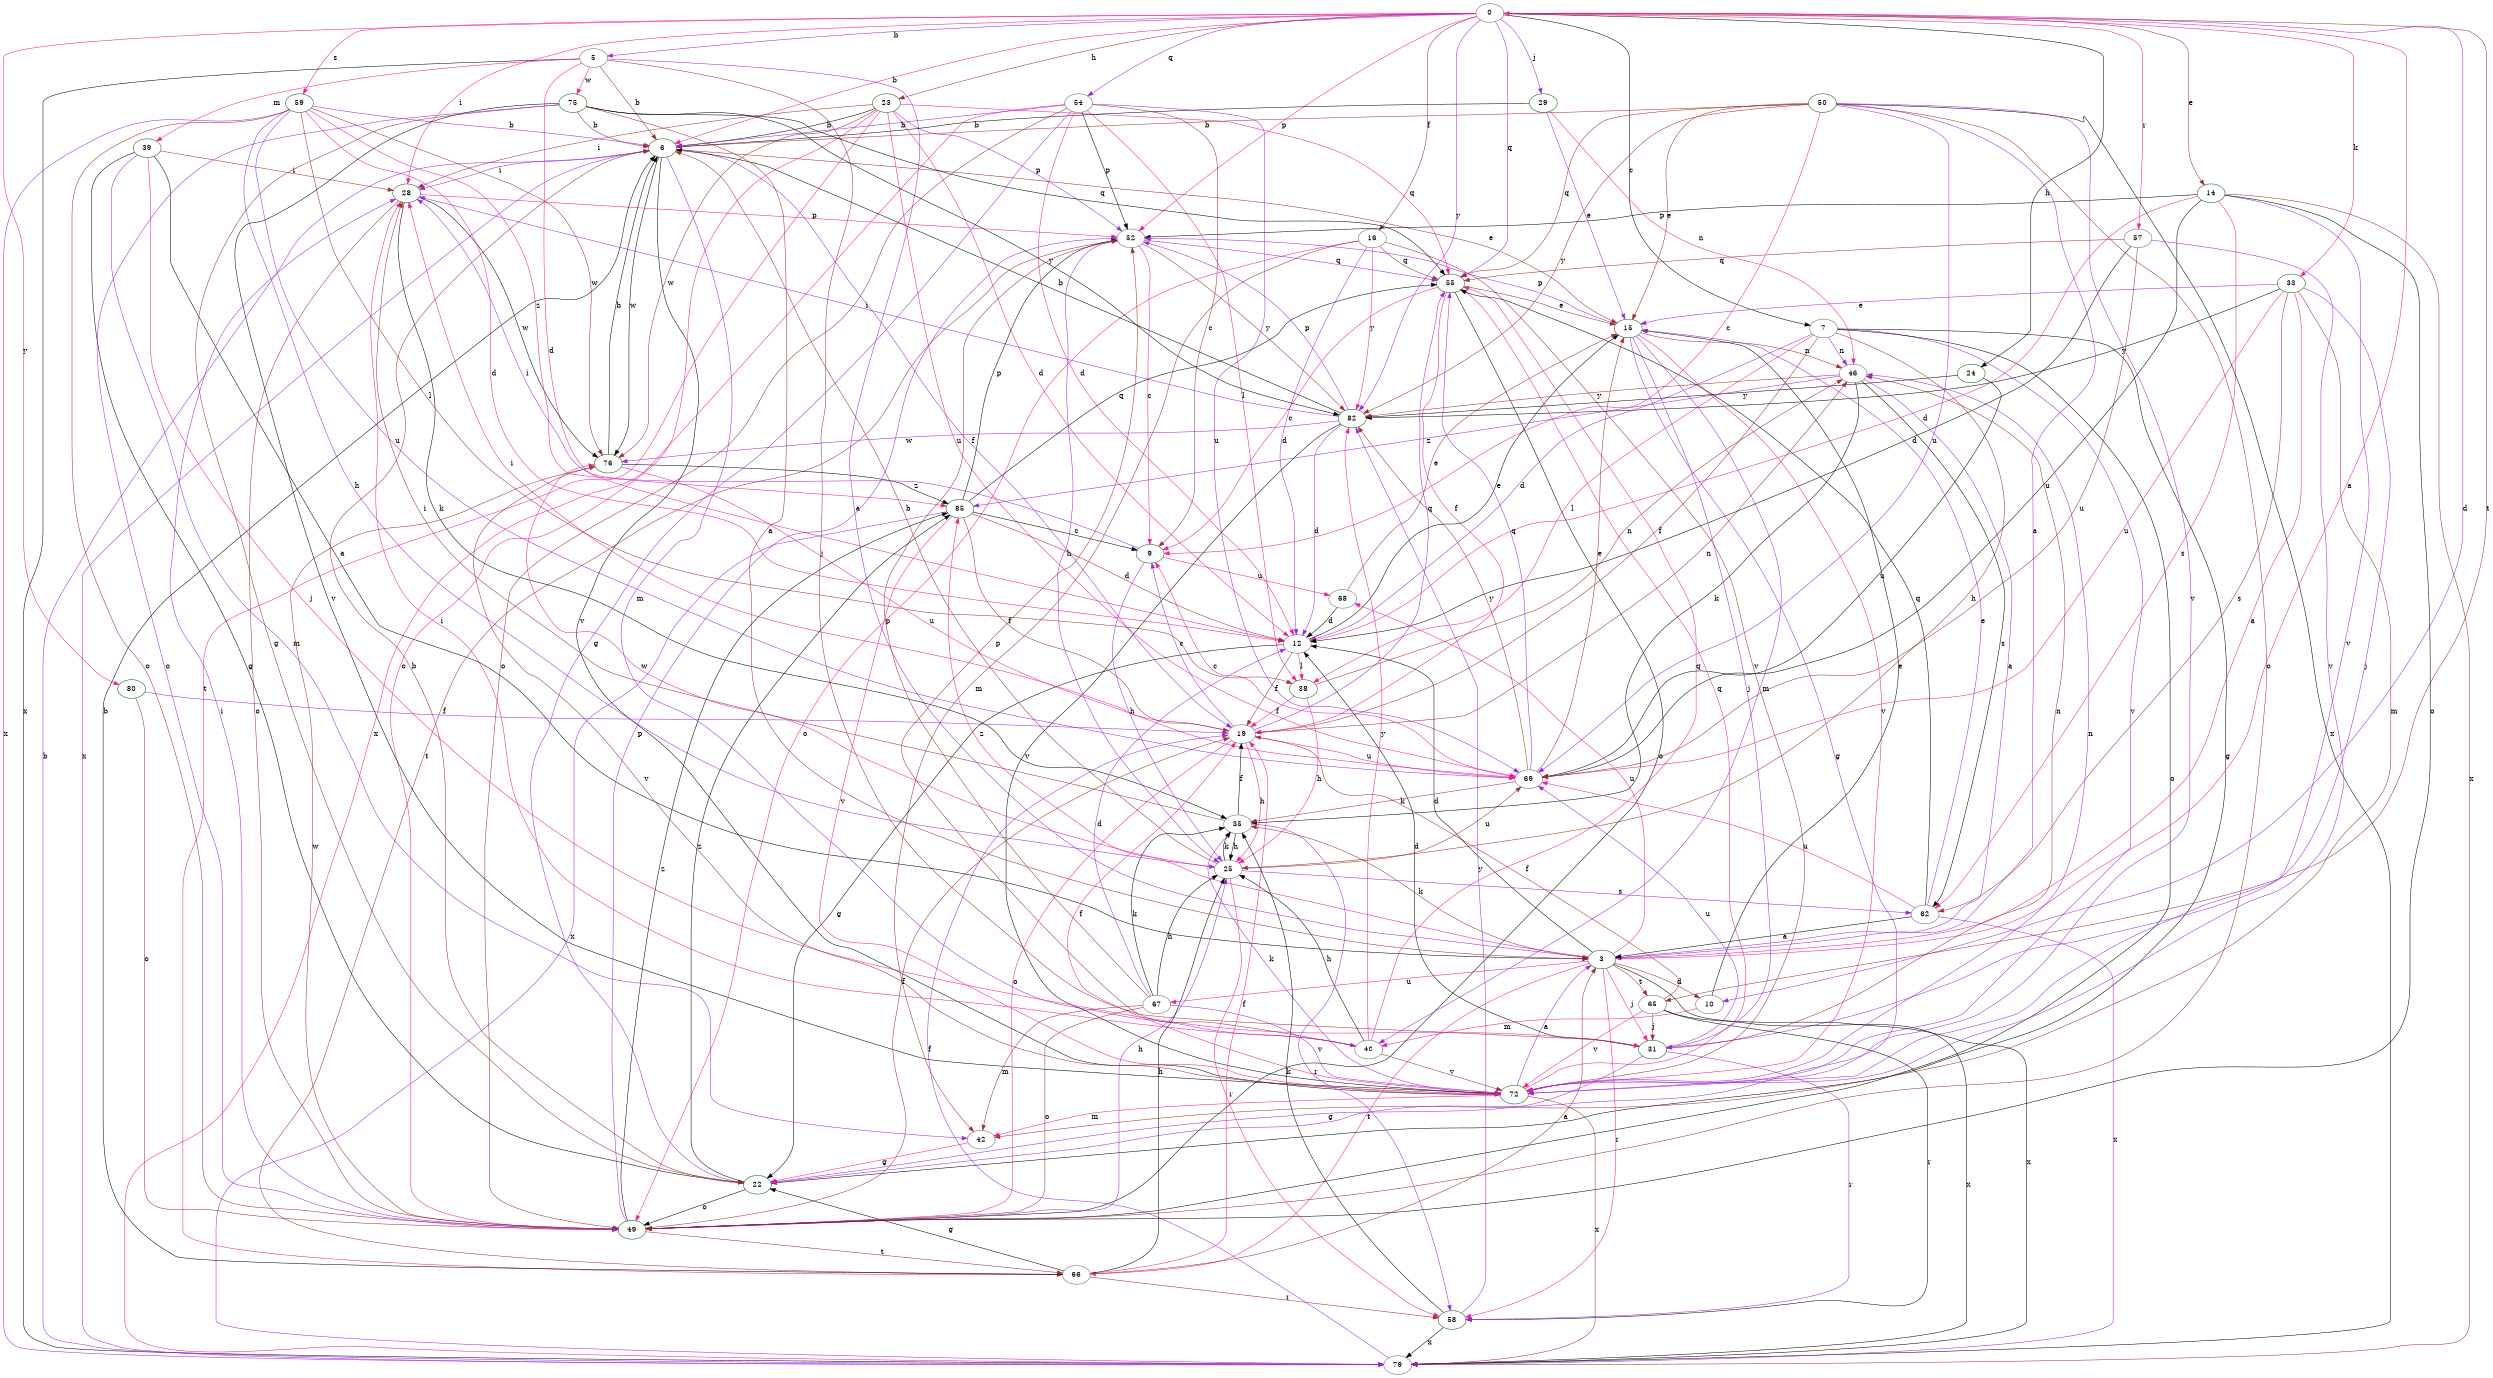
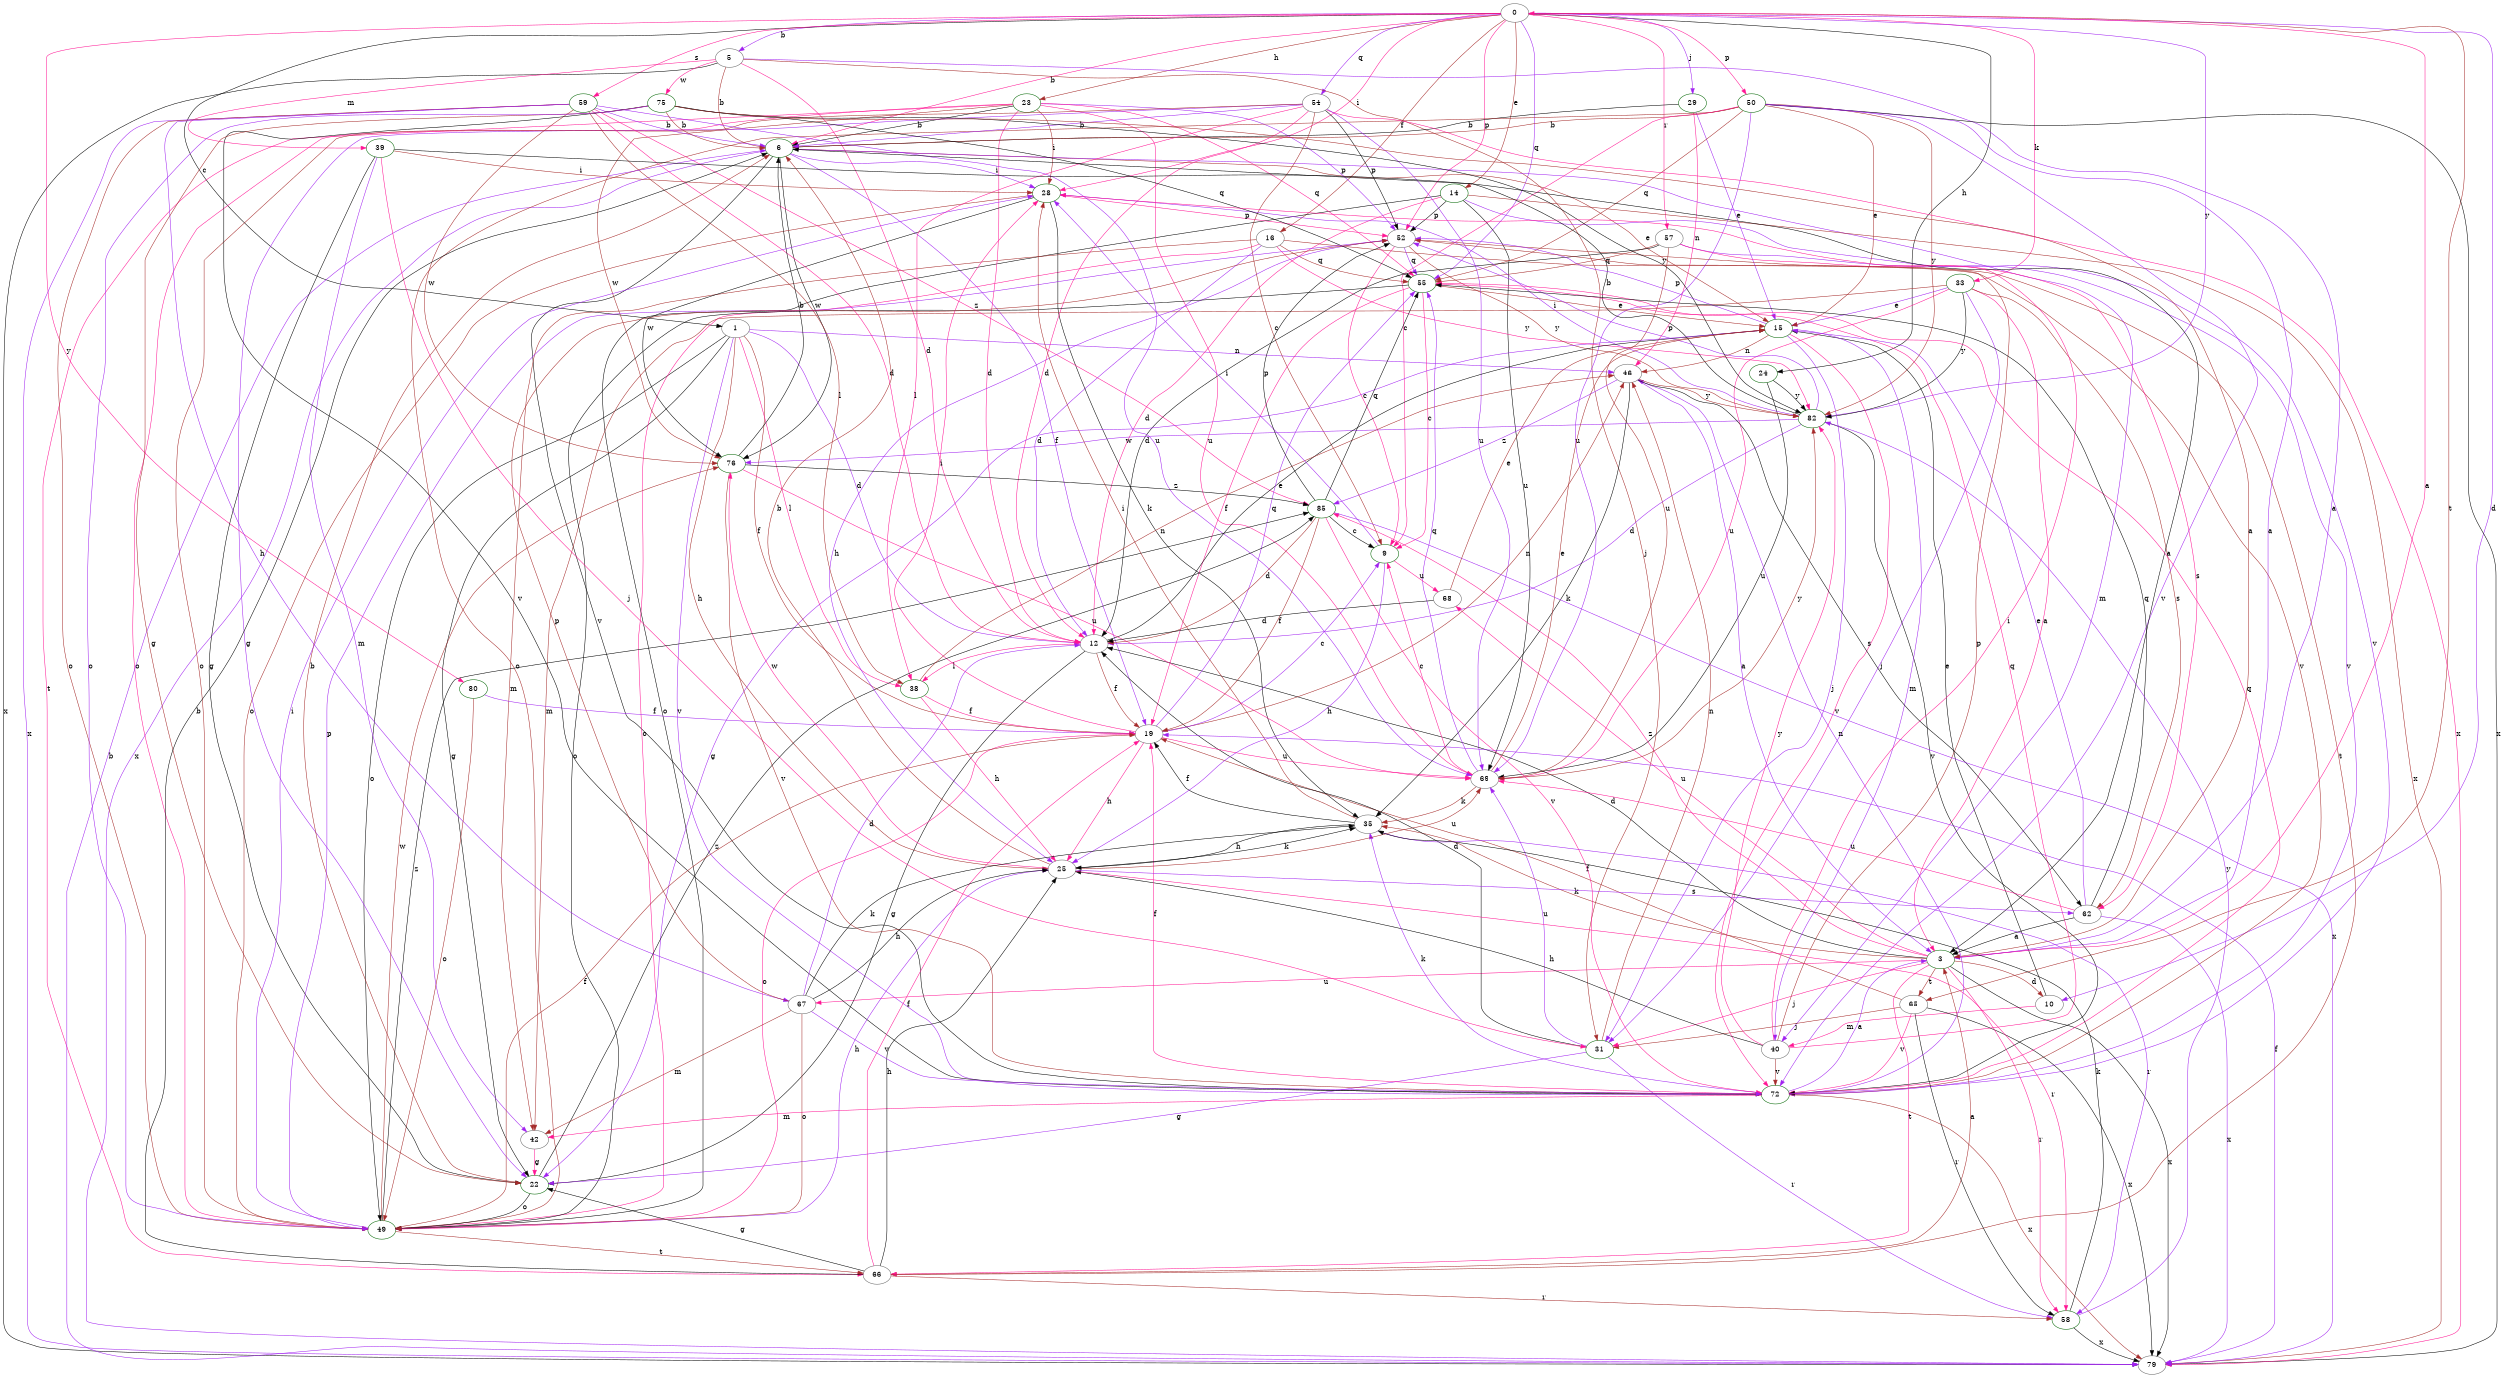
edge "0" -> "50": added, label "p"
node "7": label "7" -> "1"
edge "14" -> "62": now "57" -> "62"
edge "59" -> "25": now "59" -> "67"
